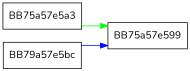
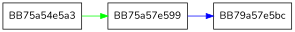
node "BB75a57e5a3": label "BB75a57e5a3" -> "BB75a54e5a3"
edge "BB79a57e5bc" -> "BB75a57e599": reversed
